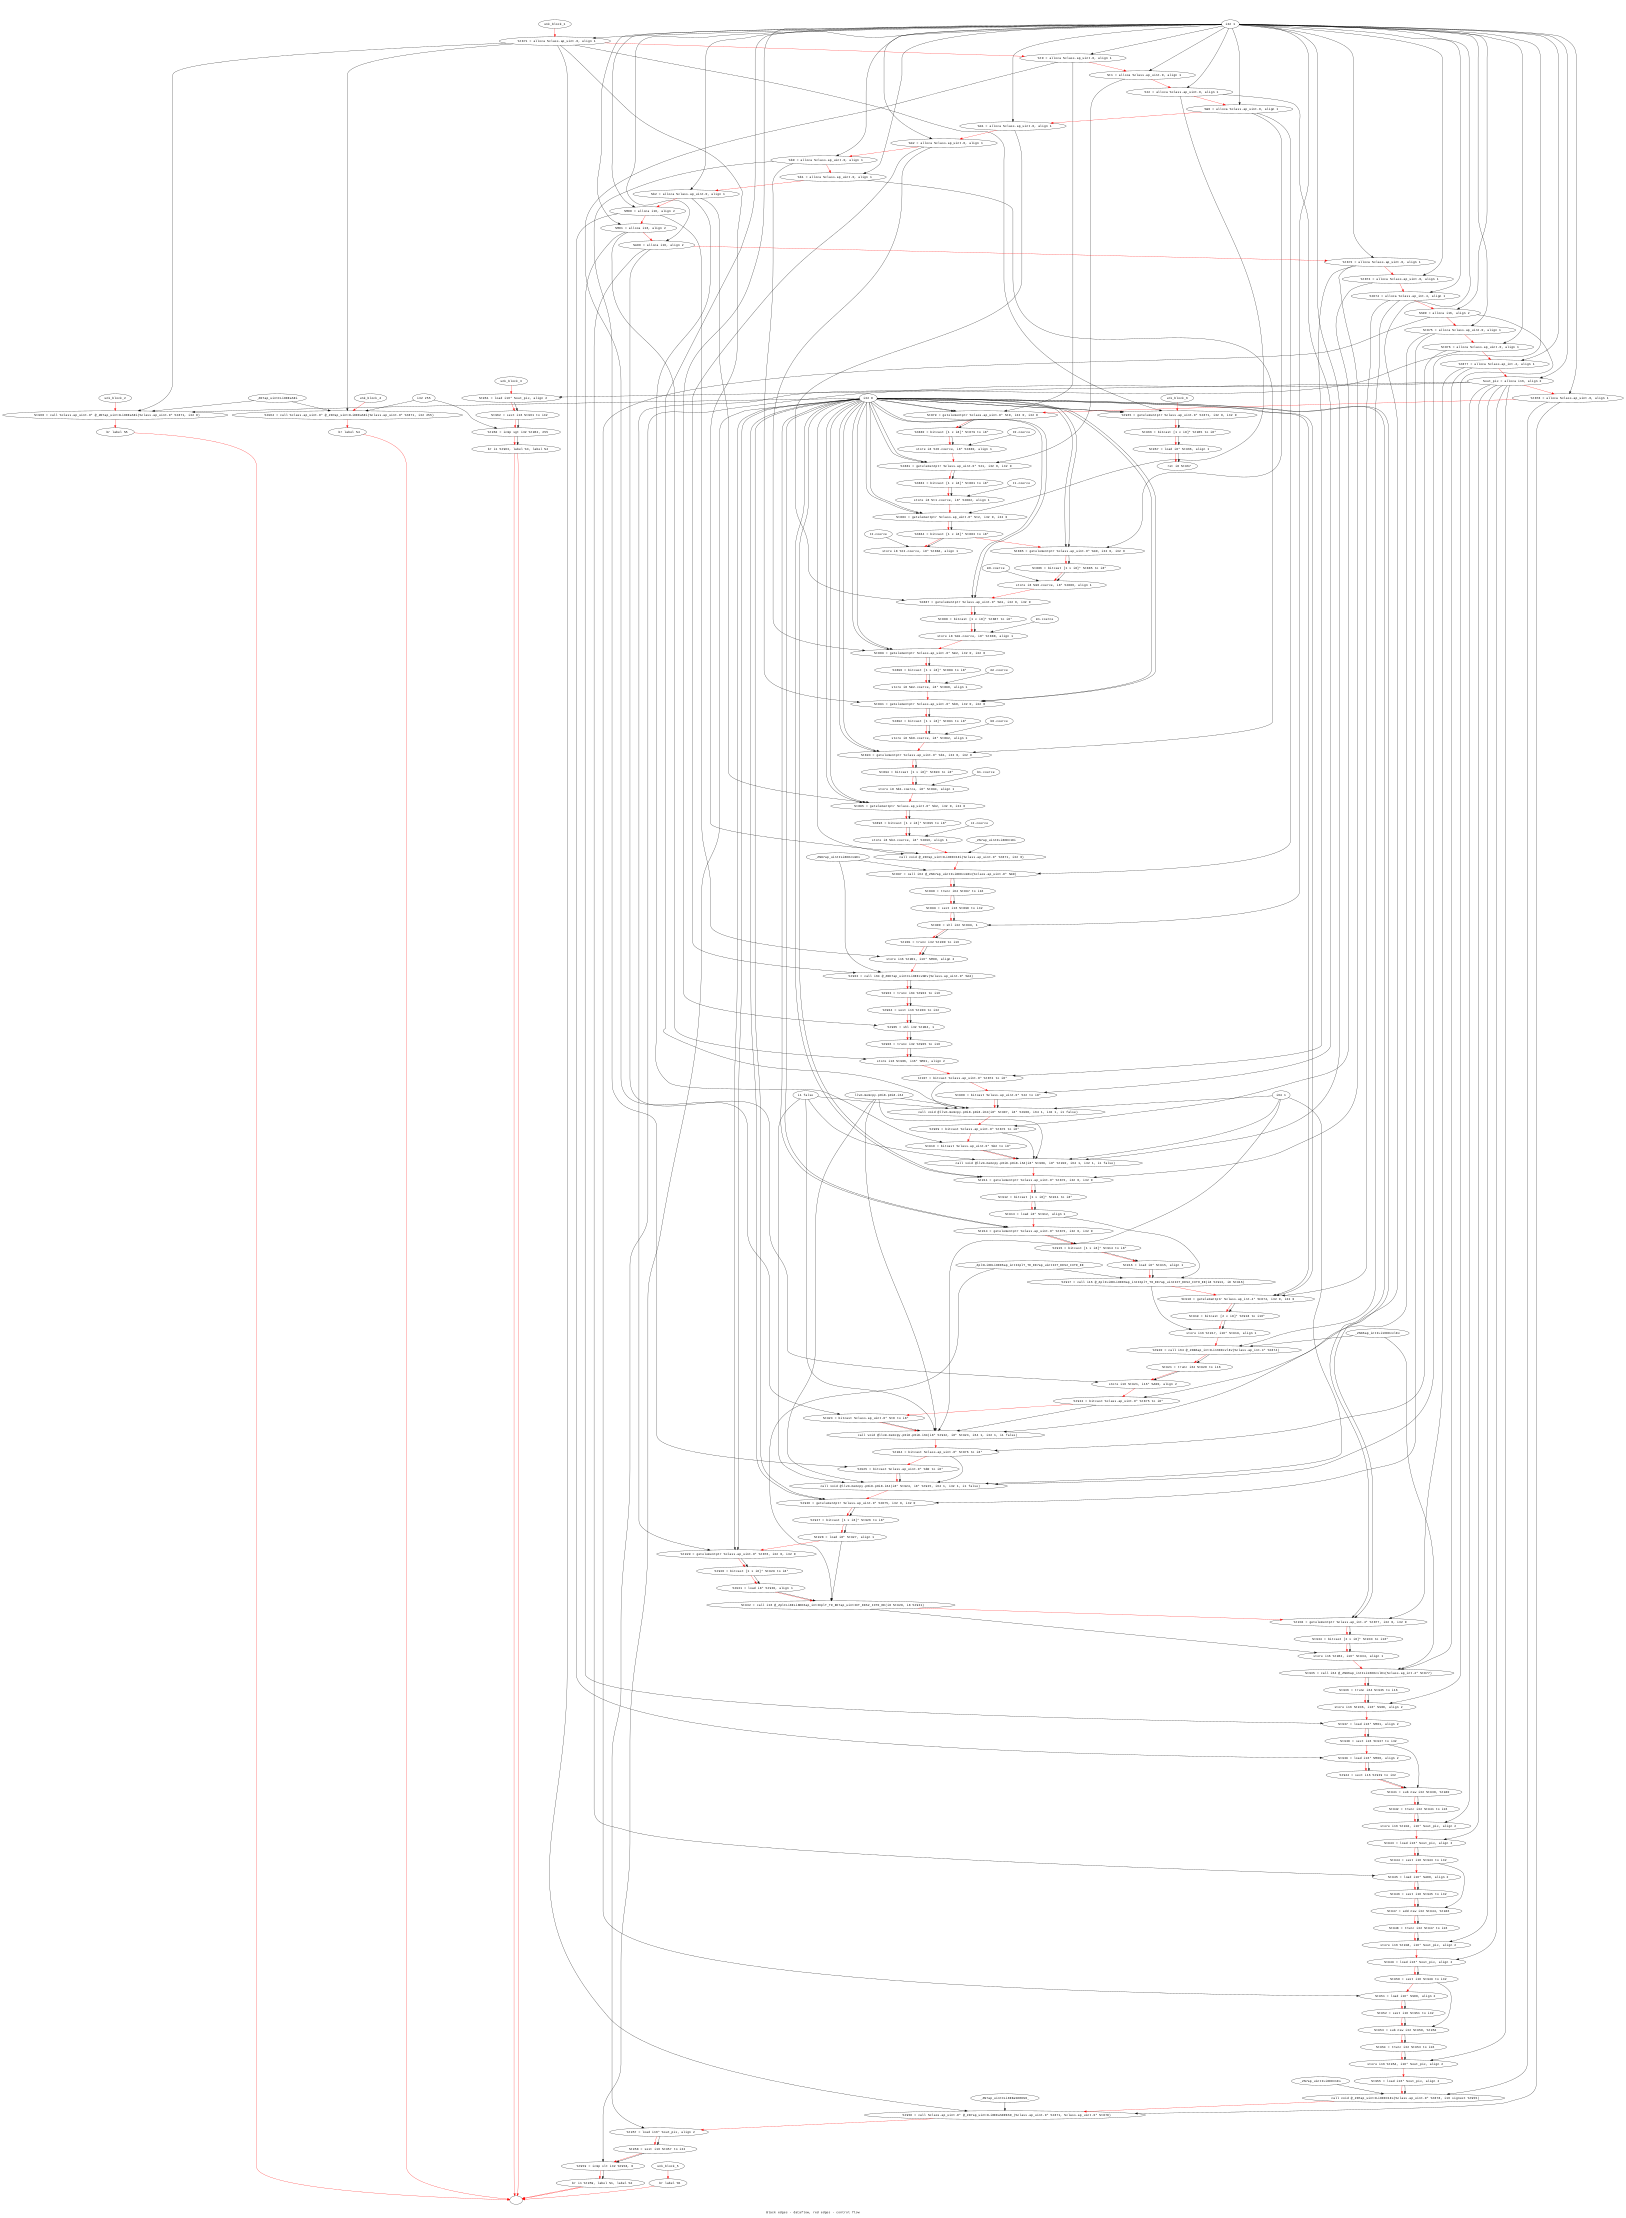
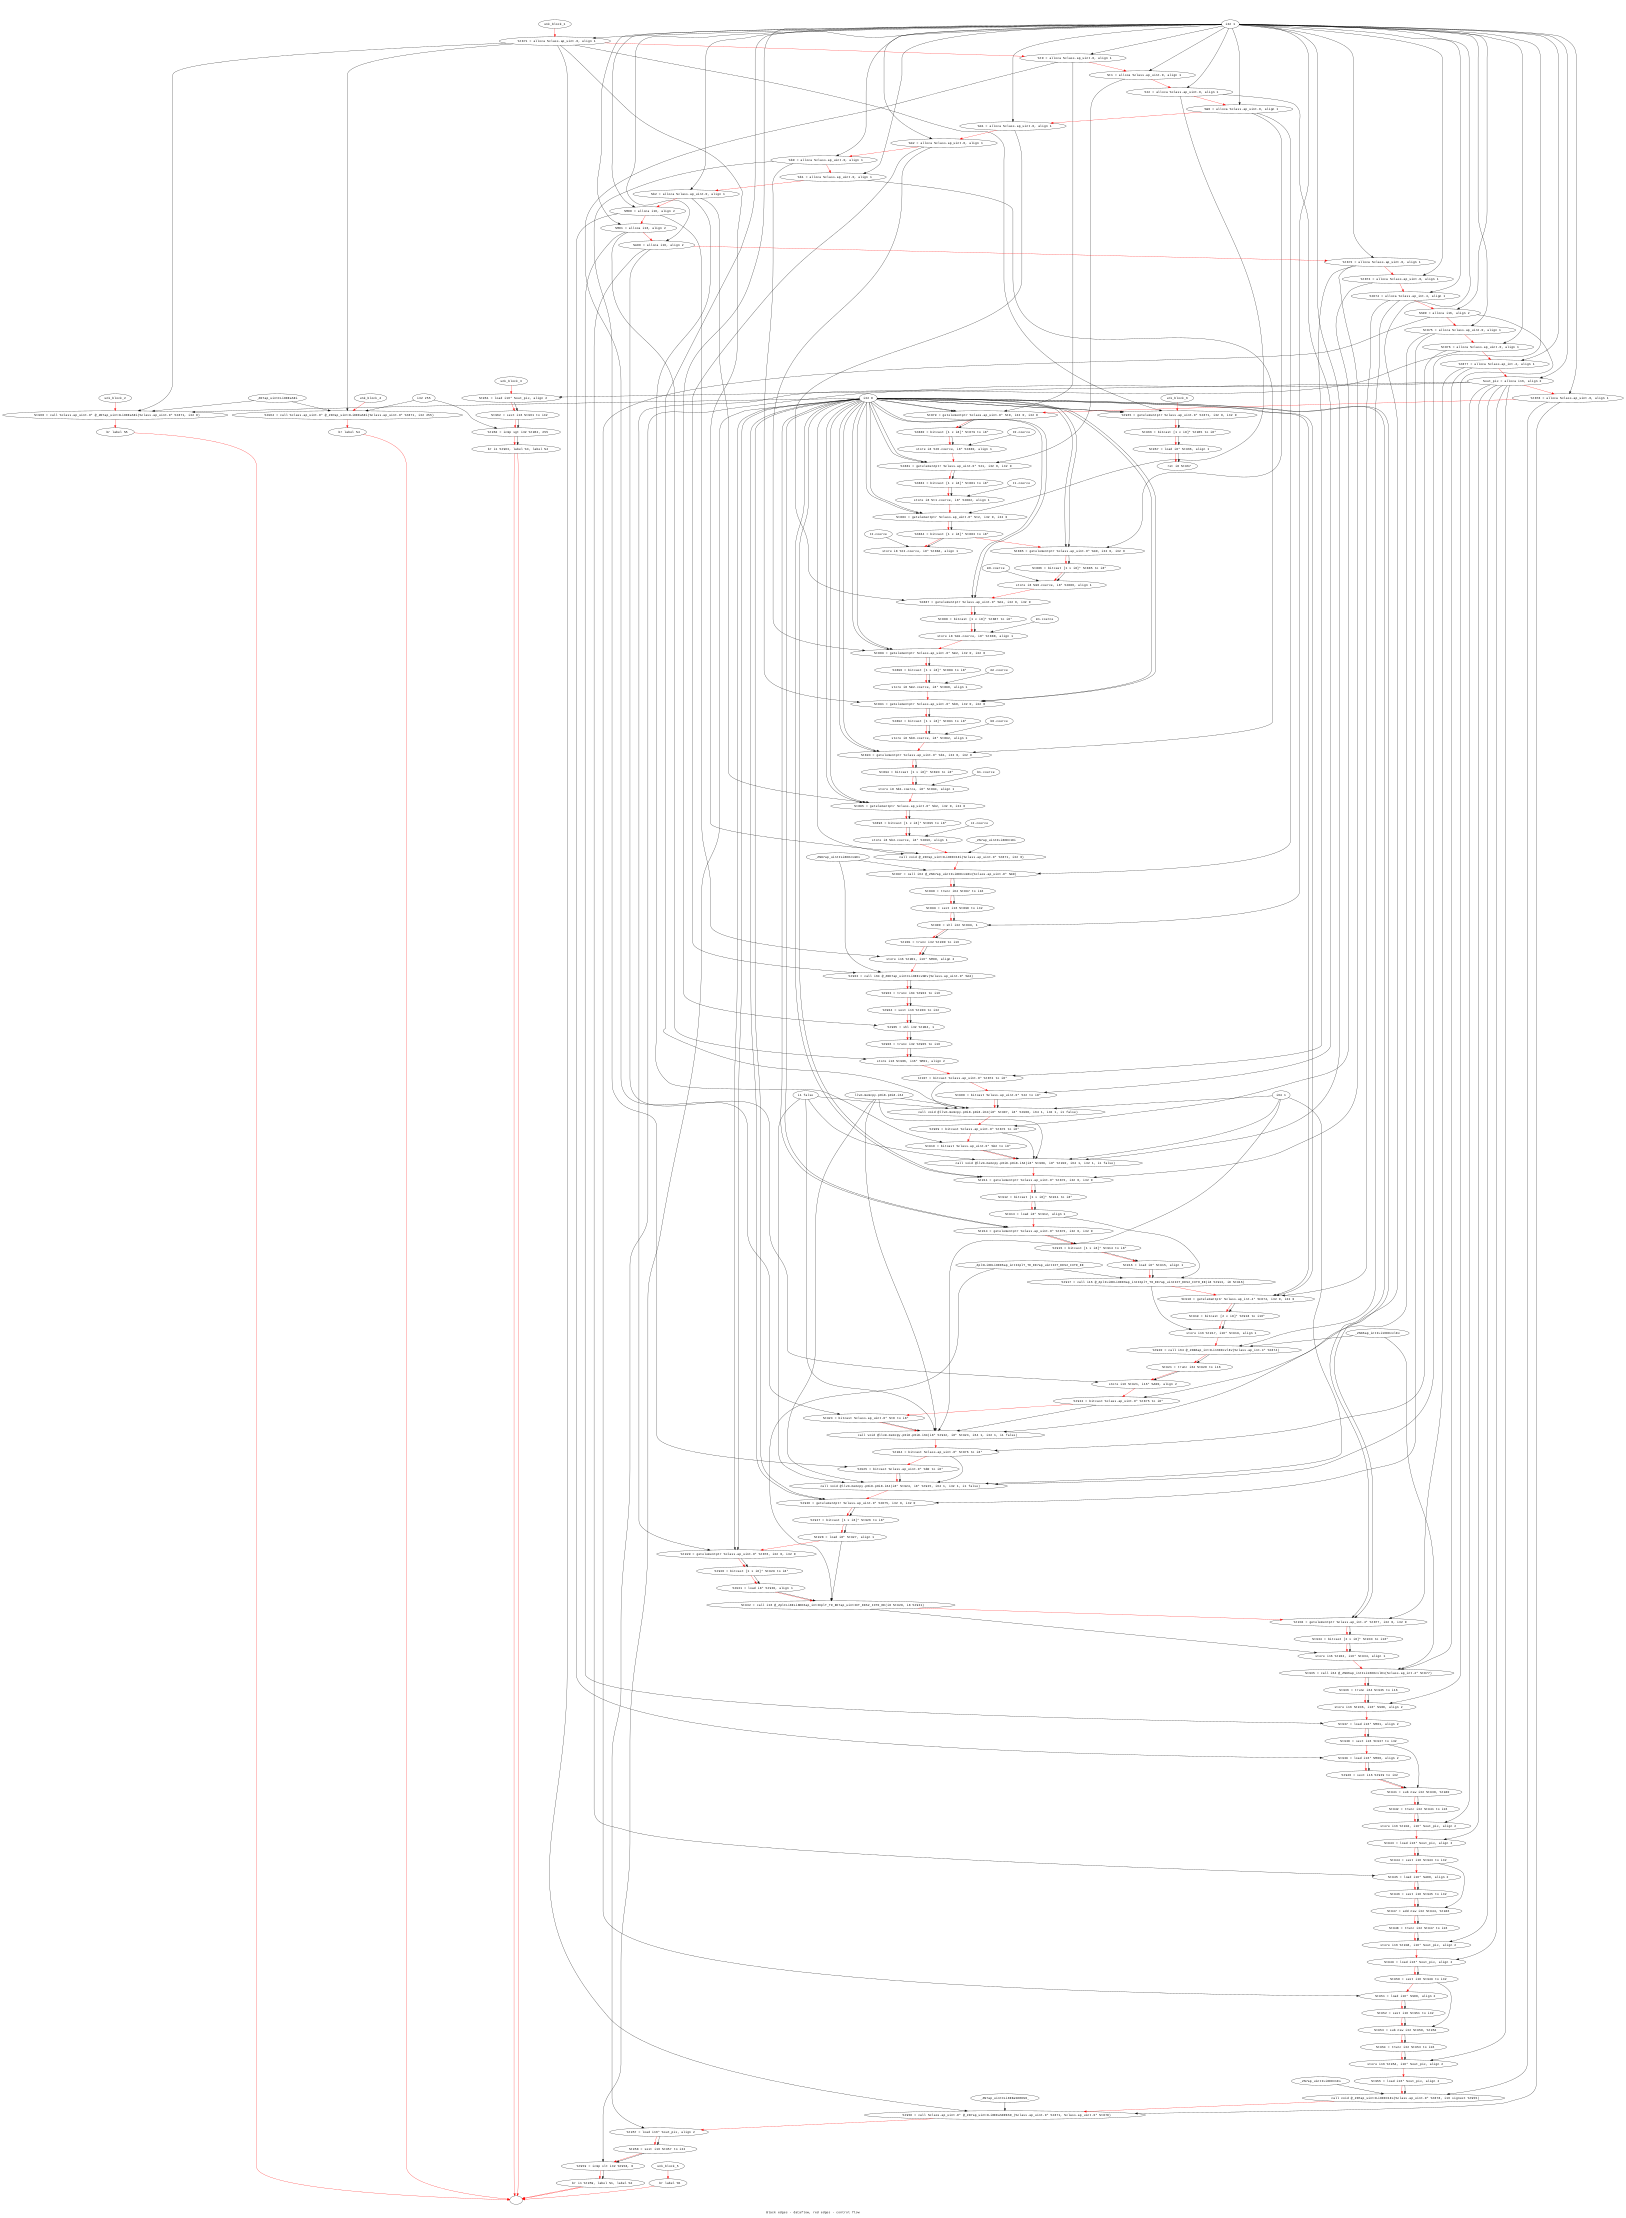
node "store i16 %t962, i16* %t934, align 1": label "store i16 %t962, i16* %t934, align 1" -> "store i16 %t932, i16* %t934, align 1"
node "%t944 = sext i16 %t939 to i32": label "%t944 = sext i16 %t939 to i32" -> "%t940 = sext i16 %t939 to i32"
